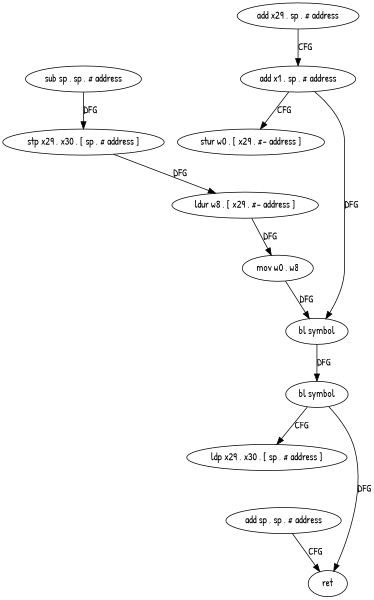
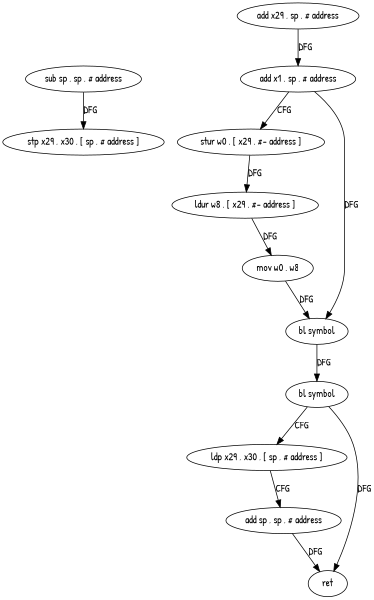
edge "add x29 , sp , # address" -> "add x1 , sp , # address": label "CFG" -> "DFG"
edge "stp x29 , x30 , [ sp , # address ]" -> "ldur w8 , [ x29 , #- address ]": now "stur w0 , [ x29 , #- address ]" -> "ldur w8 , [ x29 , #- address ]"
edge "ldp x29 , x30 , [ sp , # address ]" -> "add sp , sp , # address": added, label "CFG"
edge "add sp , sp , # address" -> "ret": label "CFG" -> "DFG"
